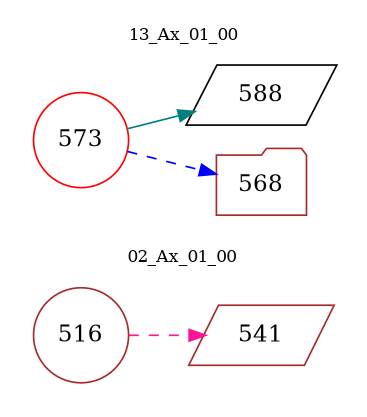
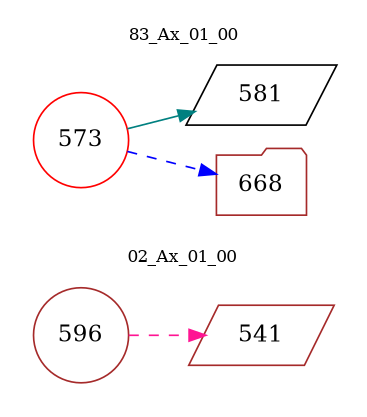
cluster "13_Ax_01_00": label "13_Ax_01_00" -> "83_Ax_01_00"
node "588": label "588" -> "581"
node "568": label "568" -> "668"
node "516": label "516" -> "596"
